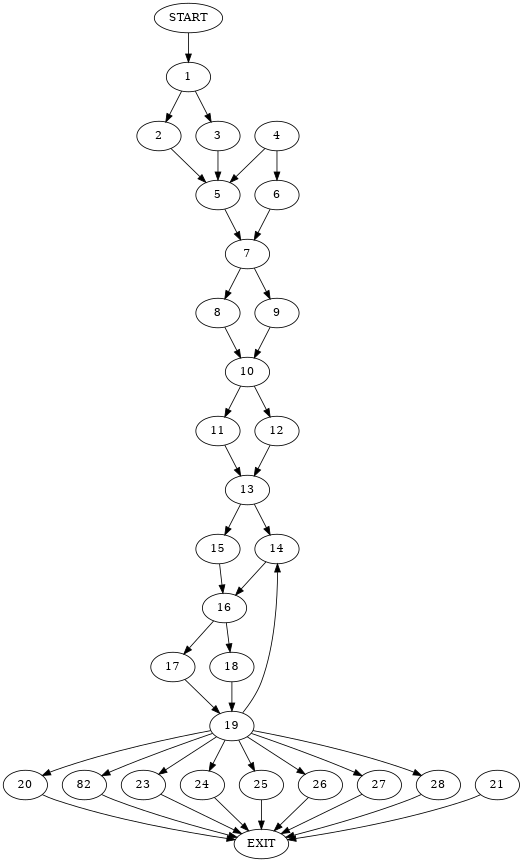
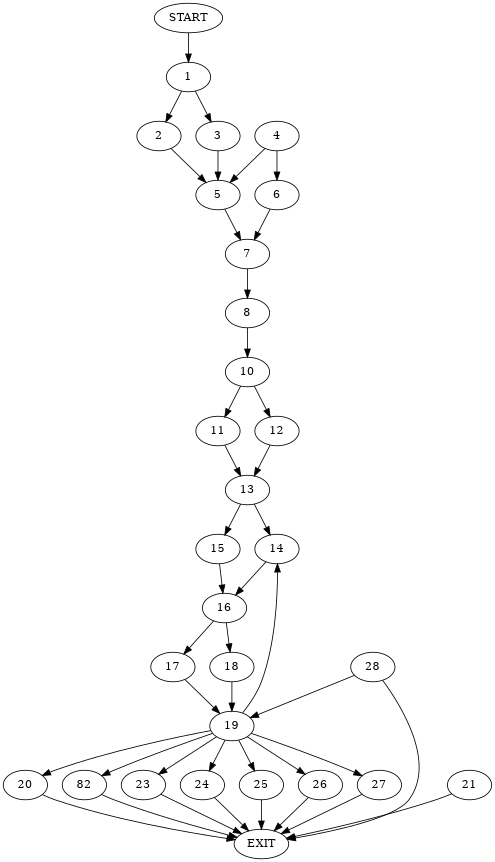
node "9": removed
edge "19" -> "28": reversed
